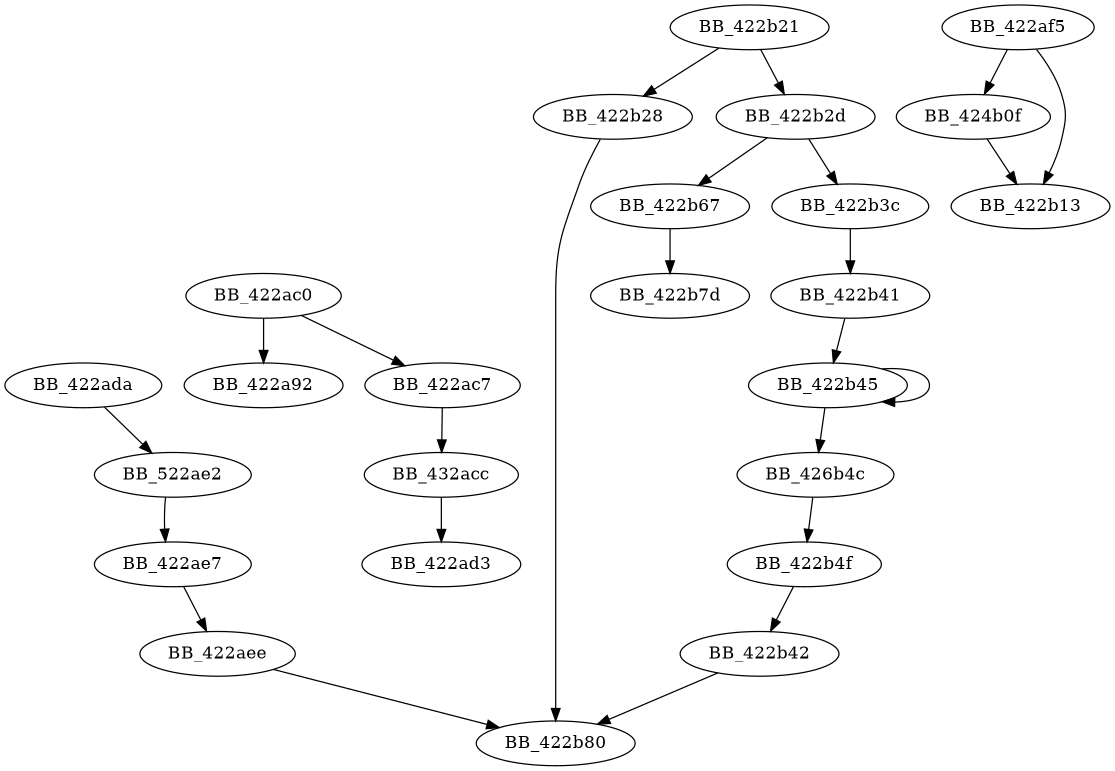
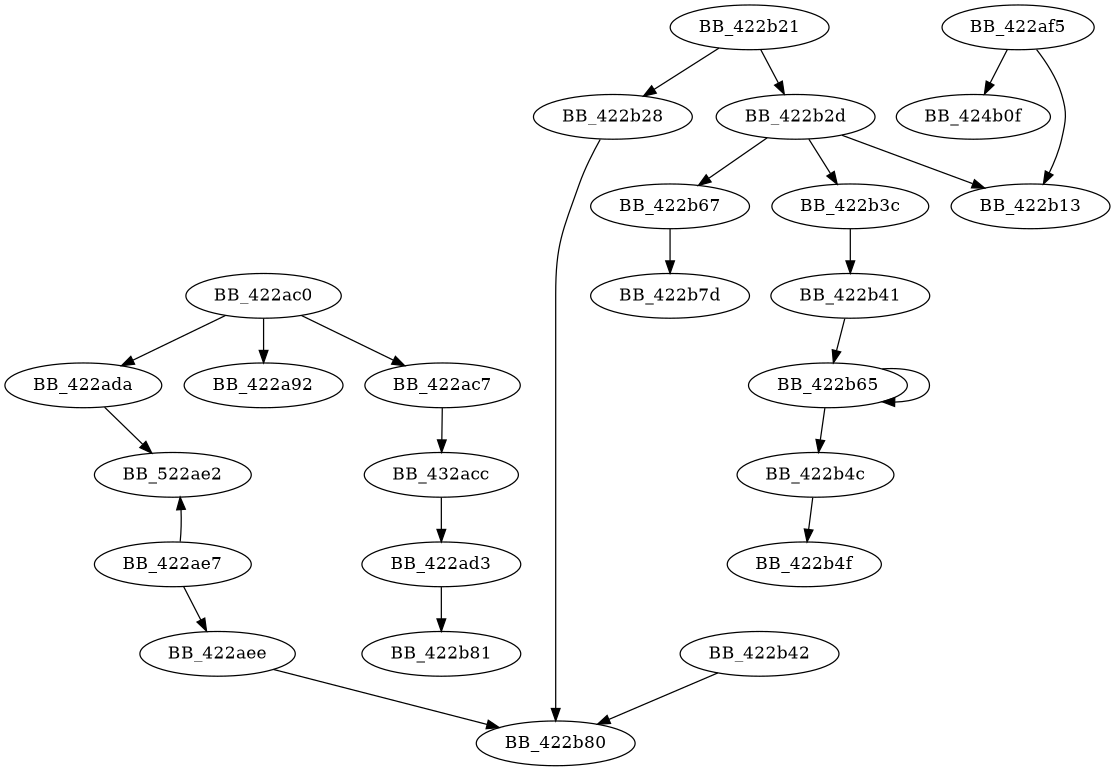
edge "BB_424b0f" -> "BB_422b13": now "BB_422b2d" -> "BB_422b13"
edge "BB_422ac0" -> "BB_422ada": added
node "BB_422b45": label "BB_422b45" -> "BB_422b65"
node "BB_426b4c": label "BB_426b4c" -> "BB_422b4c"
edge "BB_522ae2" -> "BB_422ae7": reversed
edge "BB_422b4f" -> "BB_422b42": removed
node "BB_422b81": added
